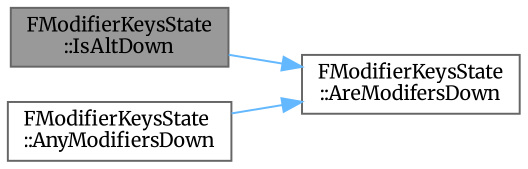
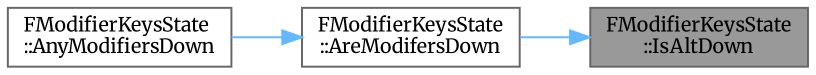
edge "FModifierKeysState ::IsAltDown" -> "FModifierKeysState ::AreModifersDown": reversed
